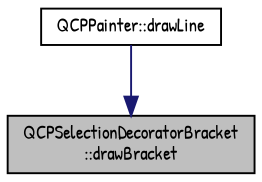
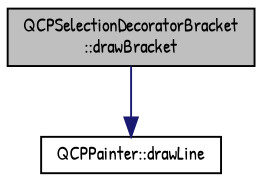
edge "QCPPainter::drawLine" -> "QCPSelectionDecoratorBracket ::drawBracket": reversed
